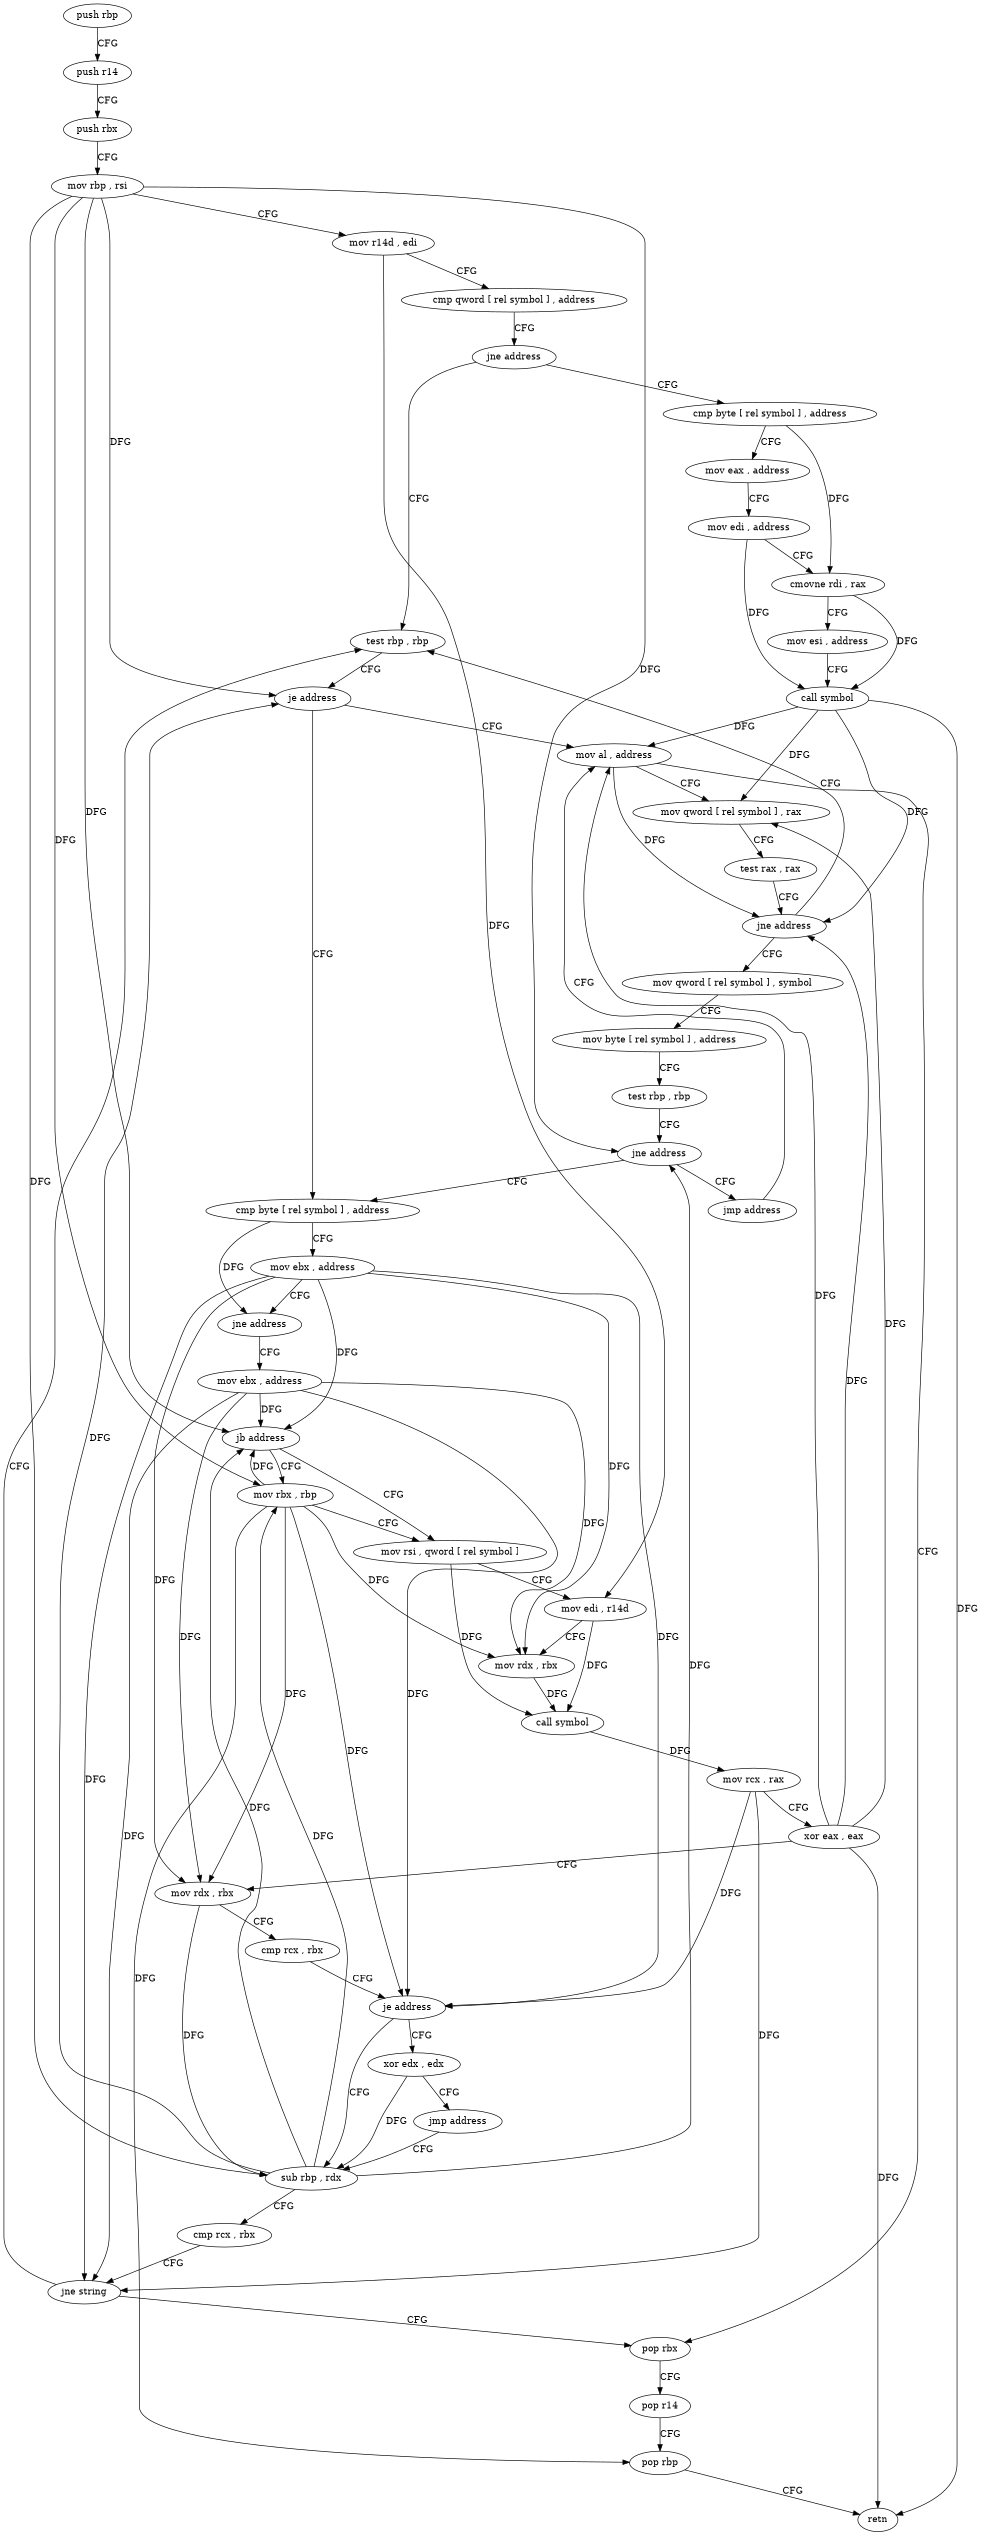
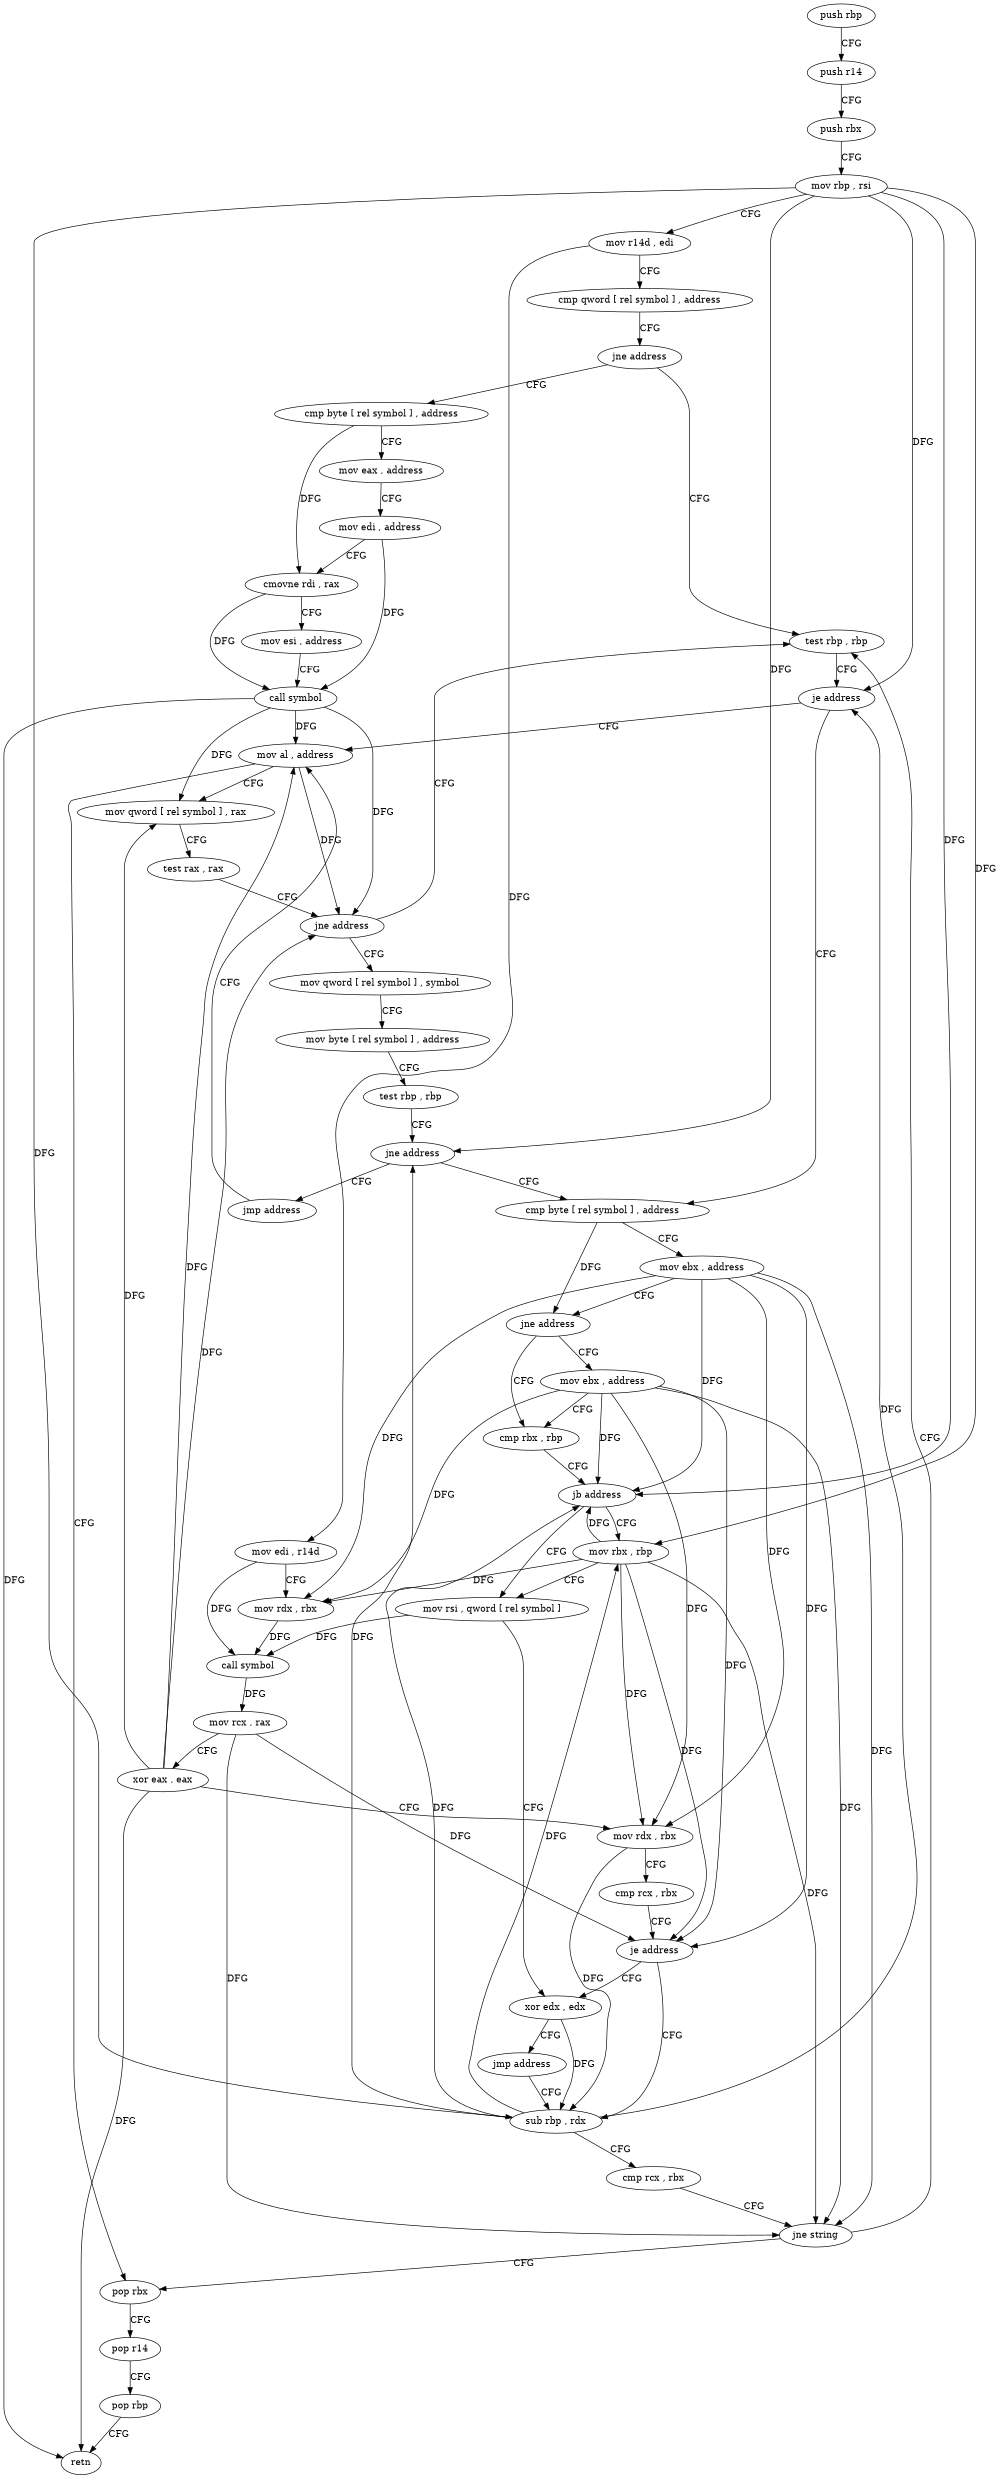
node "cmp rbx , rbp": added
edge "mov rsi , qword [ rel symbol ]" -> "mov edi , r14d": now "mov rsi , qword [ rel symbol ]" -> "xor edx , edx"
edge "mov rbx , rbp" -> "pop rbp": now "mov rbx , rbp" -> "jne string"
